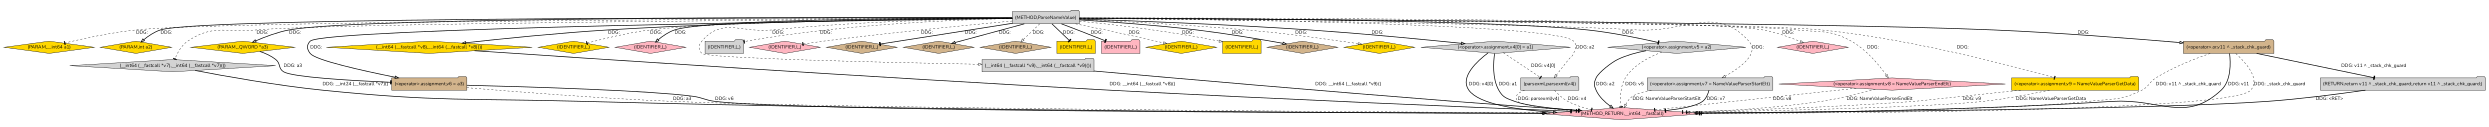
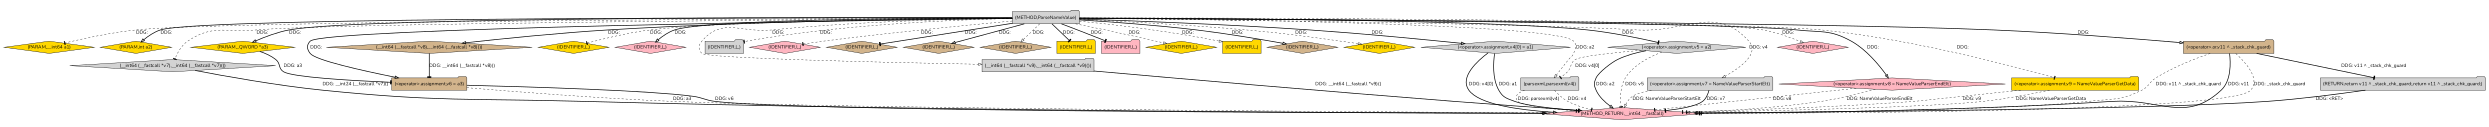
edge "(METHOD,ParseNameValue)" -> "(<operator>.assignment,v8 = NameValueParserEndElt)": style dashed -> bold
node "(__int64 (__fastcall *v8),__int64 (__fastcall *v8)())": fillcolor gold -> tan
edge "(METHOD,ParseNameValue)" -> "(<operator>.assignment,v7 = NameValueParserStartElt)": label "DDG: " -> "DDG: v4"
edge "(<operator>.assignment,v4[0] = a1)" -> "(parsexml,parsexml(v4))": now "(<operator>.assignment,v5 = a2)" -> "(parsexml,parsexml(v4))"
edge "(__int64 (__fastcall *v8),__int64 (__fastcall *v8)())" -> "(METHOD_RETURN,__int64 __fastcall)": now "(__int64 (__fastcall *v8),__int64 (__fastcall *v8)())" -> "(<operator>.assignment,v6 = a3)"
